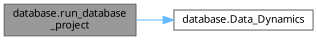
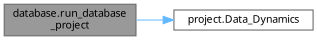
node "database.Data_Dynamics": label "database.Data_Dynamics" -> "project.Data_Dynamics"
